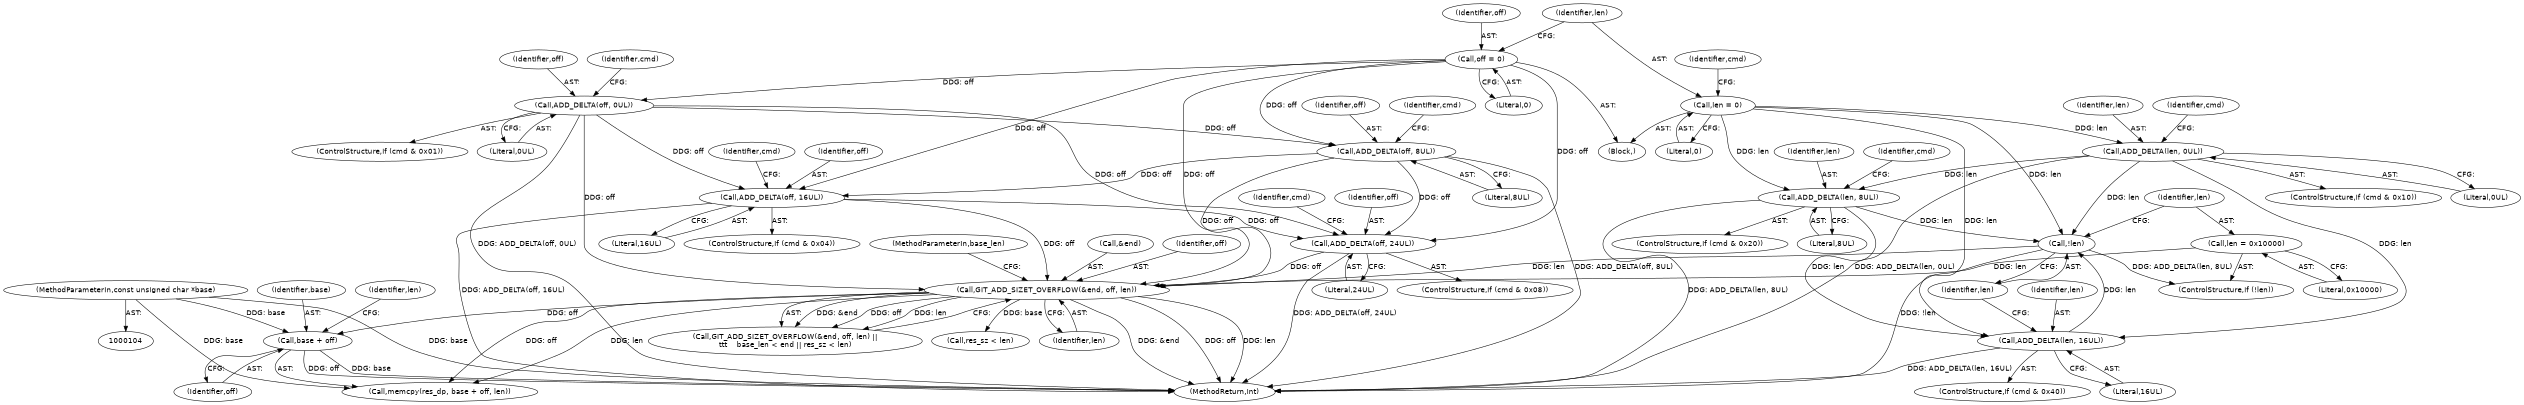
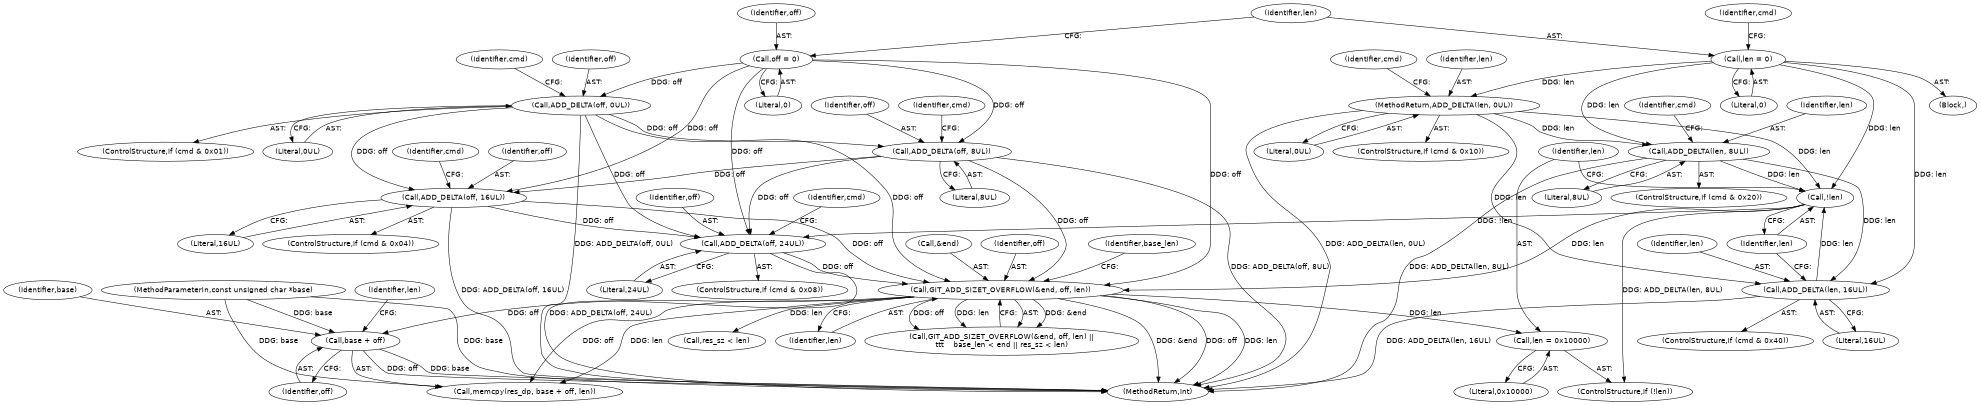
edge "(Call,off = 0)" -> "(Block,)": removed, label "AST:"
node "(Call,ADD_DELTA(len, 0UL))": label "(Call,ADD_DELTA(len, 0UL))" -> "(MethodReturn,ADD_DELTA(len, 0UL))"
node "(MethodParameterIn,base_len)": label "(MethodParameterIn,base_len)" -> "(Identifier,base_len)"
edge "(Call,len = 0x10000)" -> "(Call,GIT_ADD_SIZET_OVERFLOW(&end, off, len))": reversed
edge "(Call,GIT_ADD_SIZET_OVERFLOW(&end, off, len))" -> "(Call,res_sz < len)": label "DDG: base" -> "DDG: len"
node "1000104": removed
edge "(Call,!len)" -> "(MethodReturn,int)": now "(Call,!len)" -> "(Call,ADD_DELTA(off, 24UL))"
